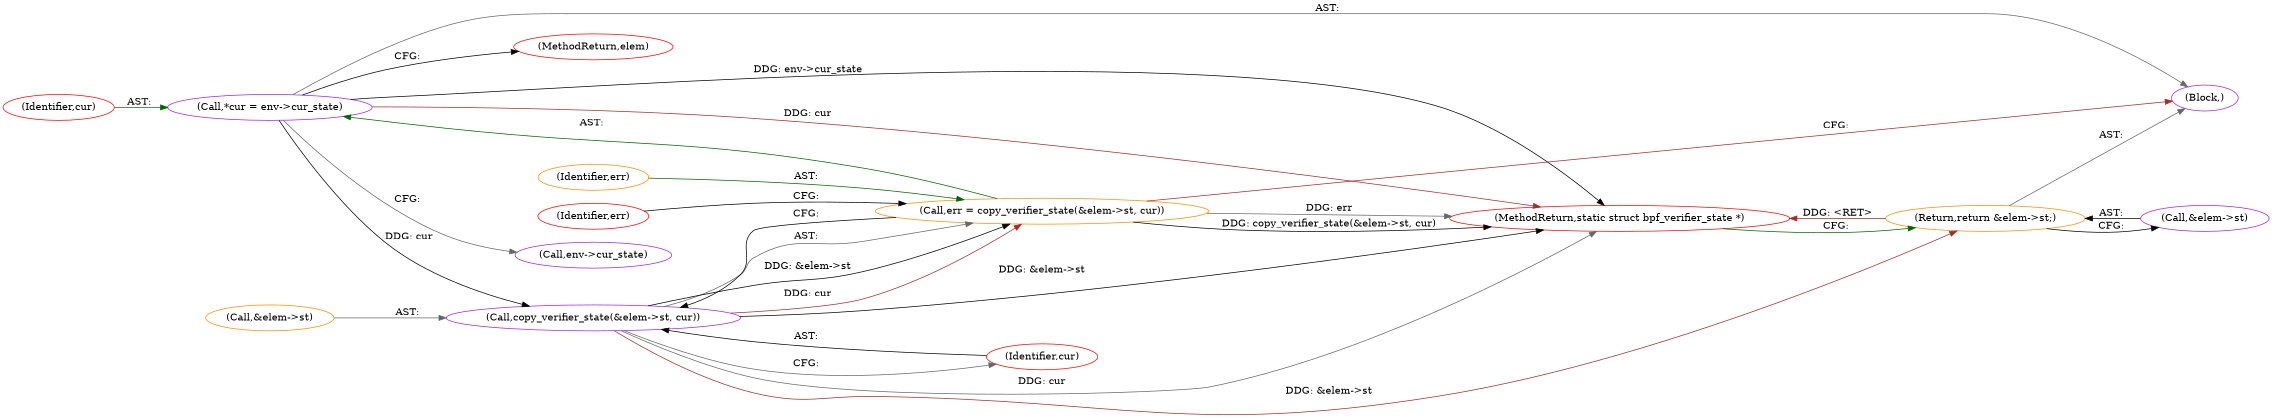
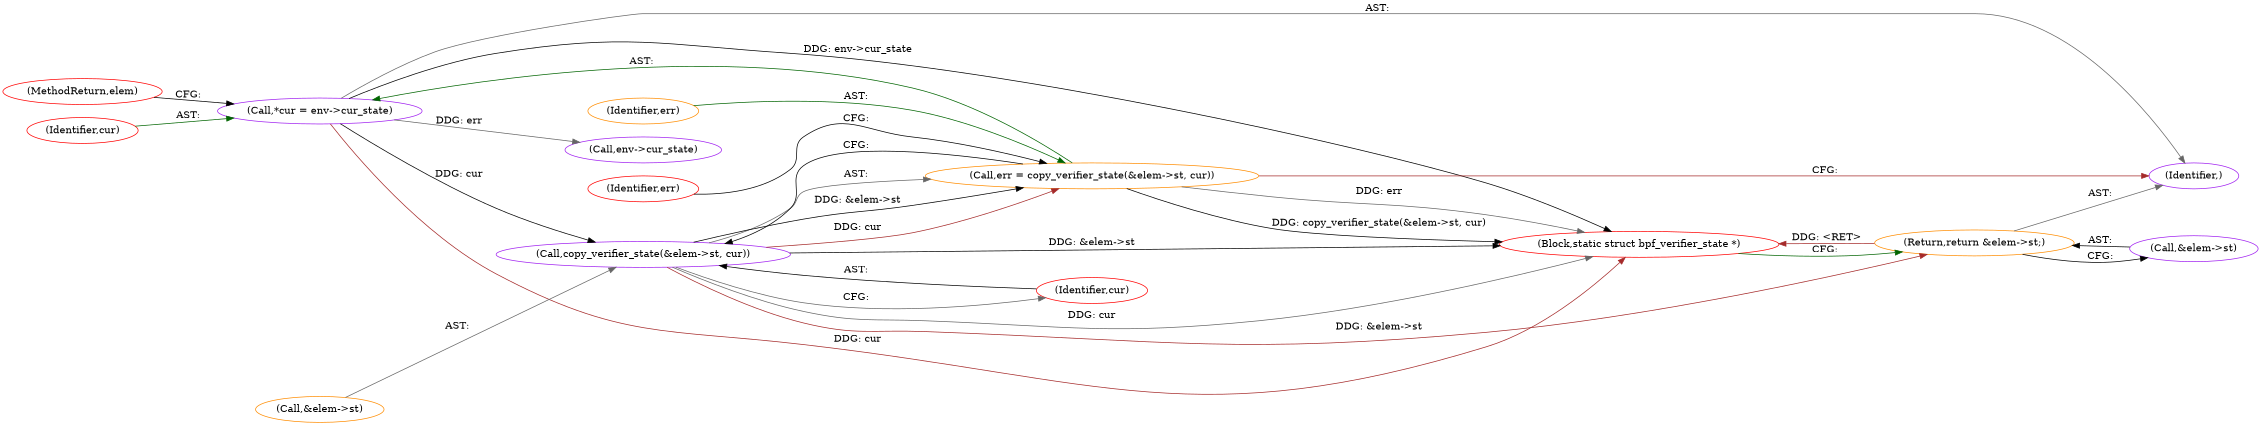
edge "(Call,*cur = env->cur_state)" -> "(MethodReturn,elem)": reversed
node "(Block,)": label "(Block,)" -> "(Identifier,)"
edge "(Call,*cur = env->cur_state)" -> "(Call,env->cur_state)": label "CFG: " -> "DDG: err"
node "(MethodReturn,static struct bpf_verifier_state *)": label "(MethodReturn,static struct bpf_verifier_state *)" -> "(Block,static struct bpf_verifier_state *)"
